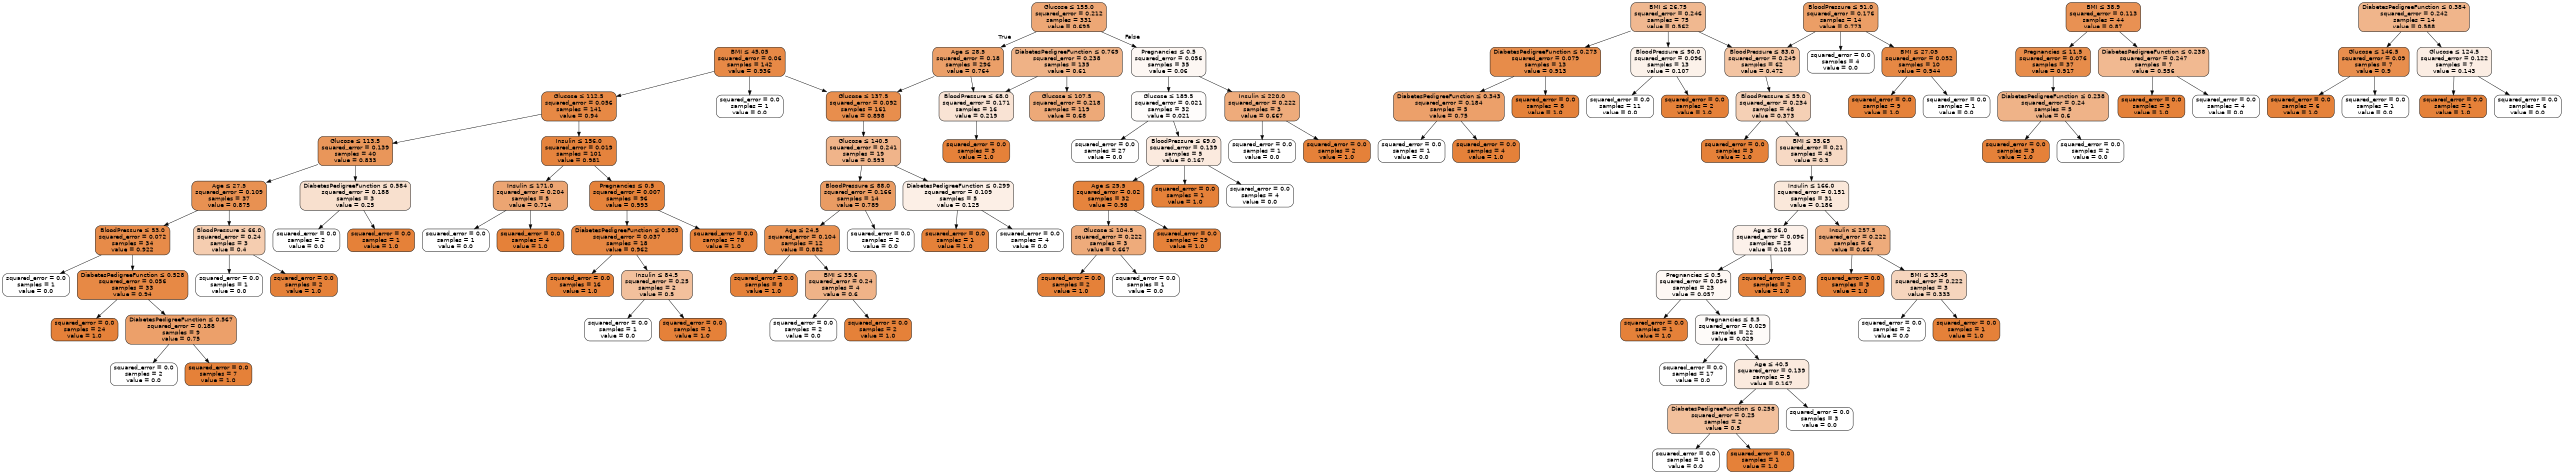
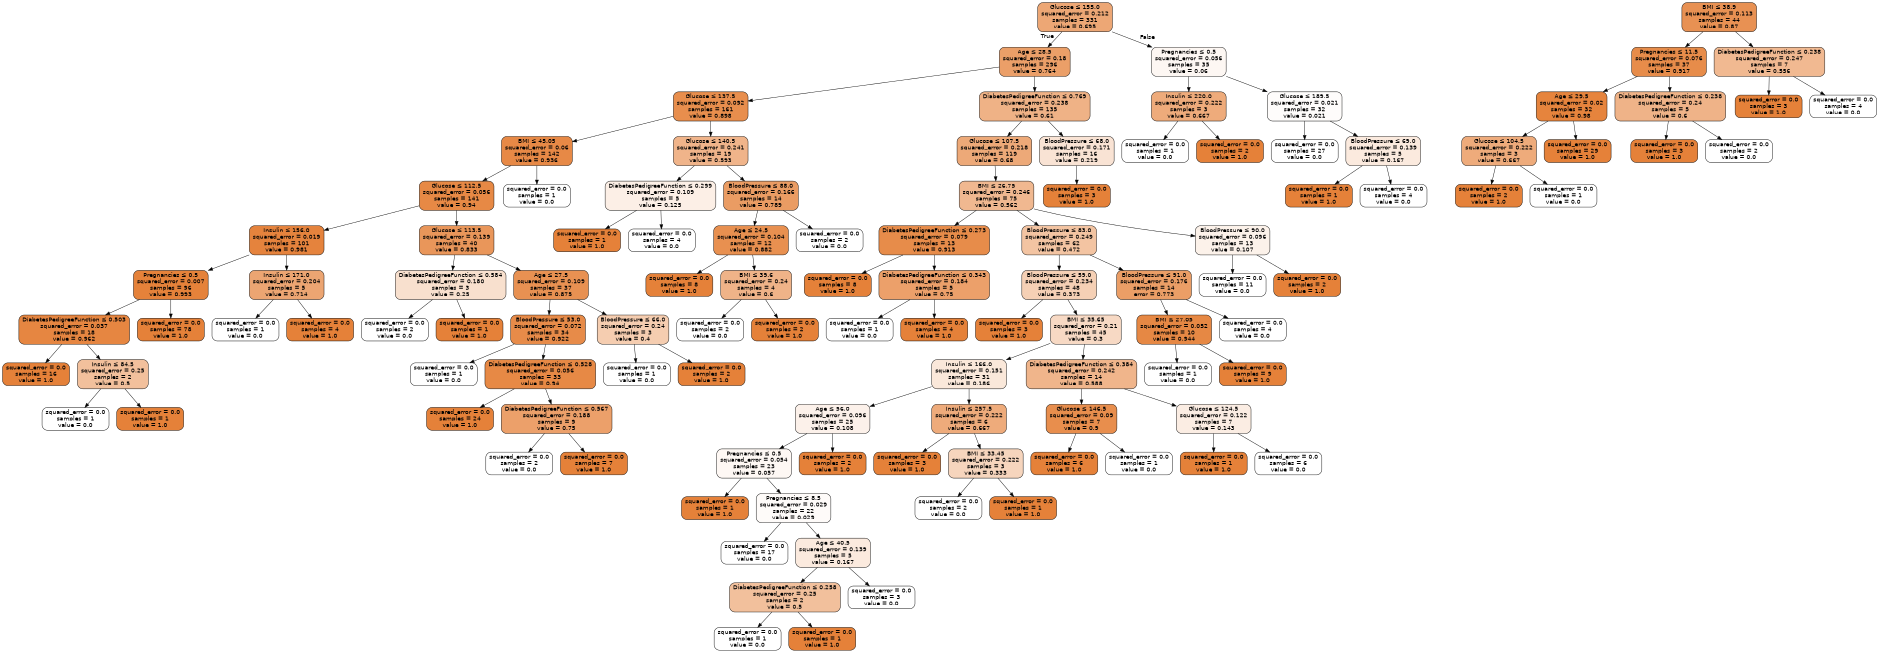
node "BloodPressure ≤ 91.0": text "value = 0.773" -> "error = 0.773"
edge "BloodPressure ≤ 91.0" -> "BloodPressure ≤ 83.0": reversed
edge "Age ≤ 28.5" -> "BloodPressure ≤ 68.0": now "Age ≤ 28.5" -> "DiabetesPedigreeFunction ≤ 0.769"
edge "BMI ≤ 45.05" -> "Glucose ≤ 137.5": reversed
edge "Glucose ≤ 107.5" -> "BMI ≤ 26.75": added
edge "BloodPressure ≤ 69.0" -> "Age ≤ 29.5": now "Pregnancies ≤ 11.5" -> "Age ≤ 29.5"
node "DiabetesPedigreeFunction ≤ 0.584": text "squared_error = 0.188" -> "squared_error = 0.180"
edge "BMI ≤ 35.65" -> "DiabetesPedigreeFunction ≤ 0.384": added
